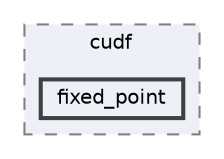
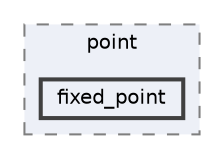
cluster "cudf": label "cudf" -> "point"
